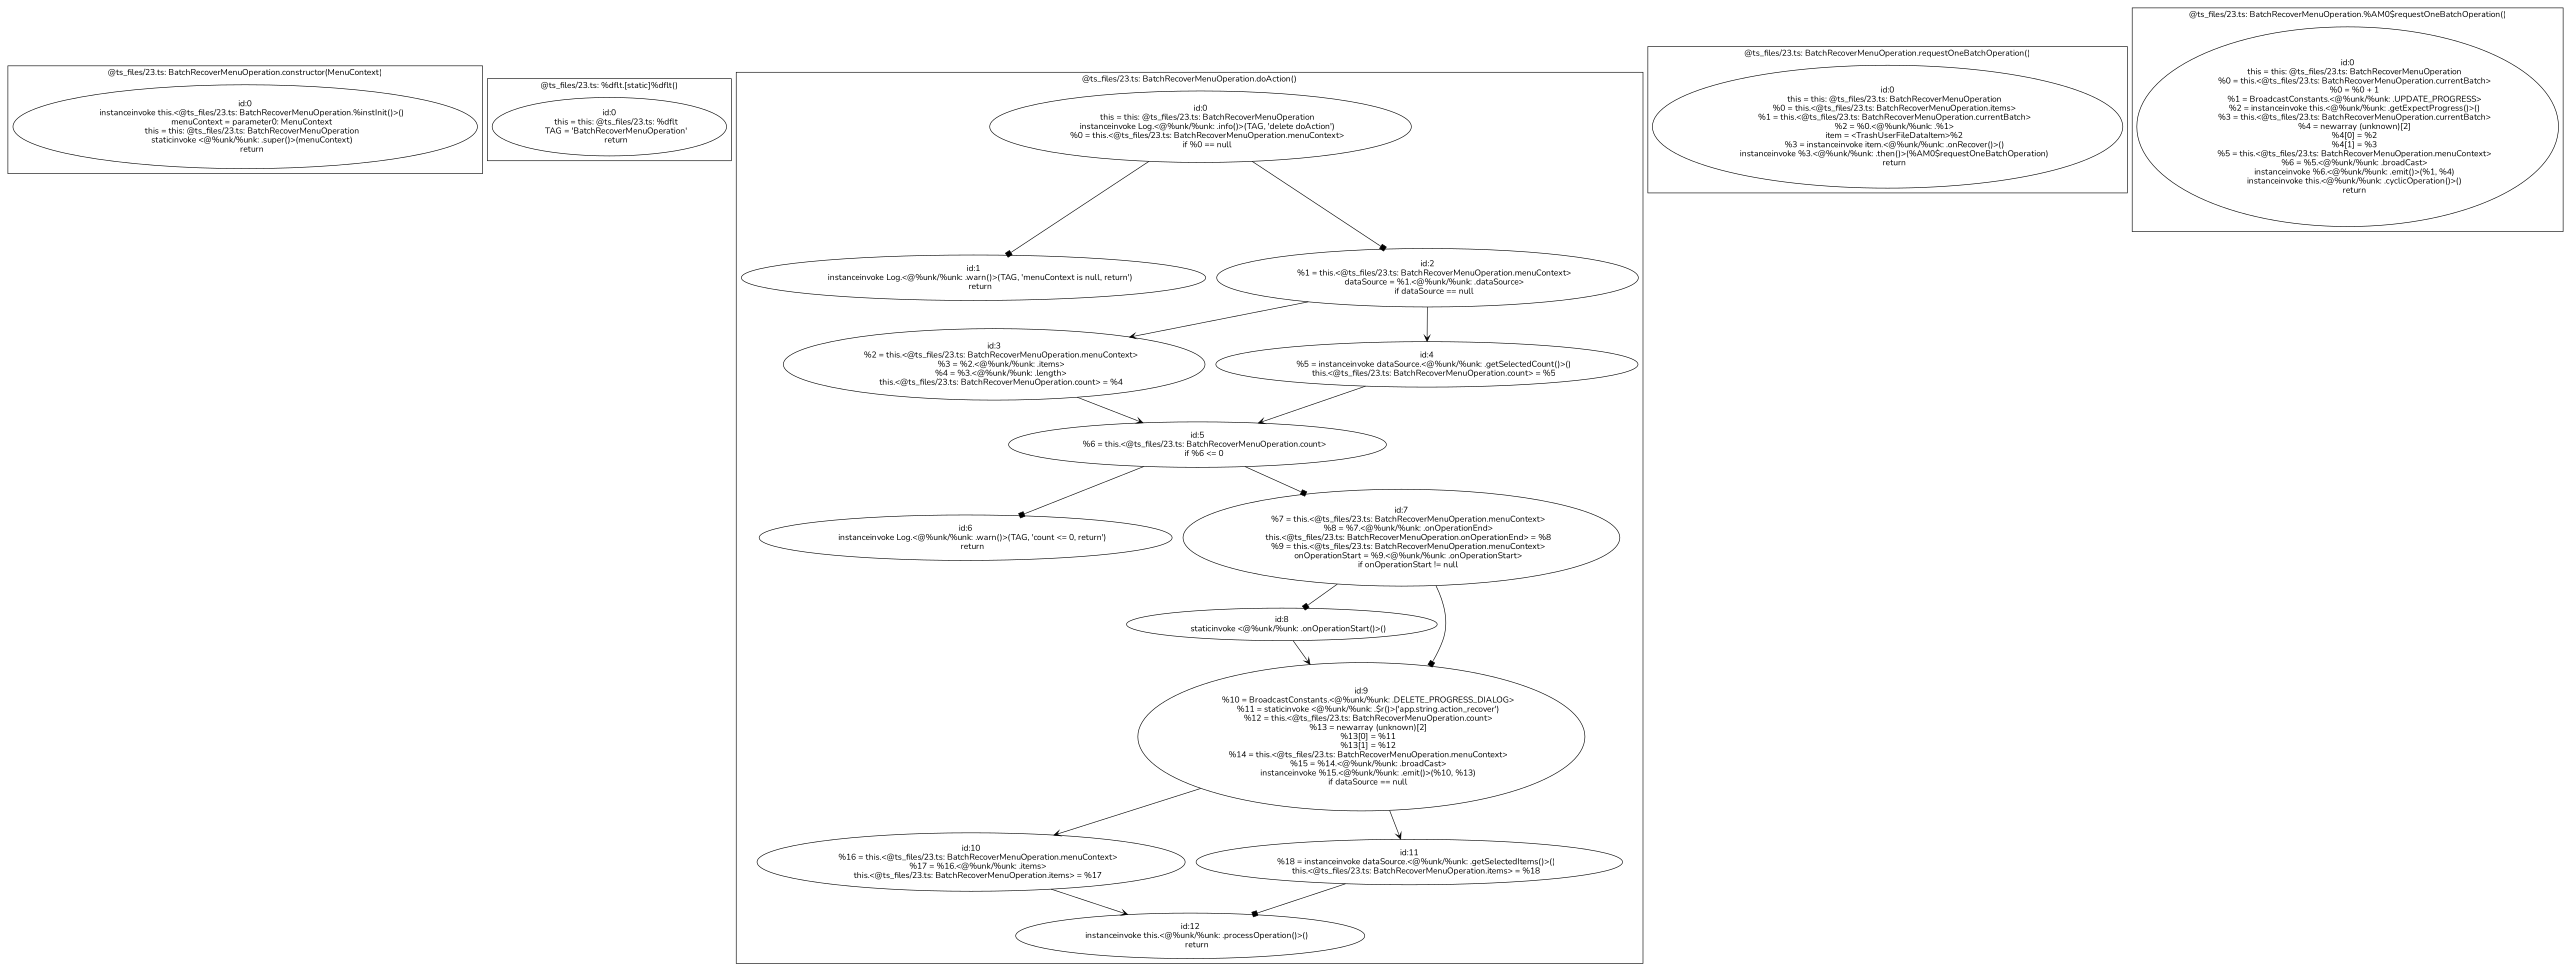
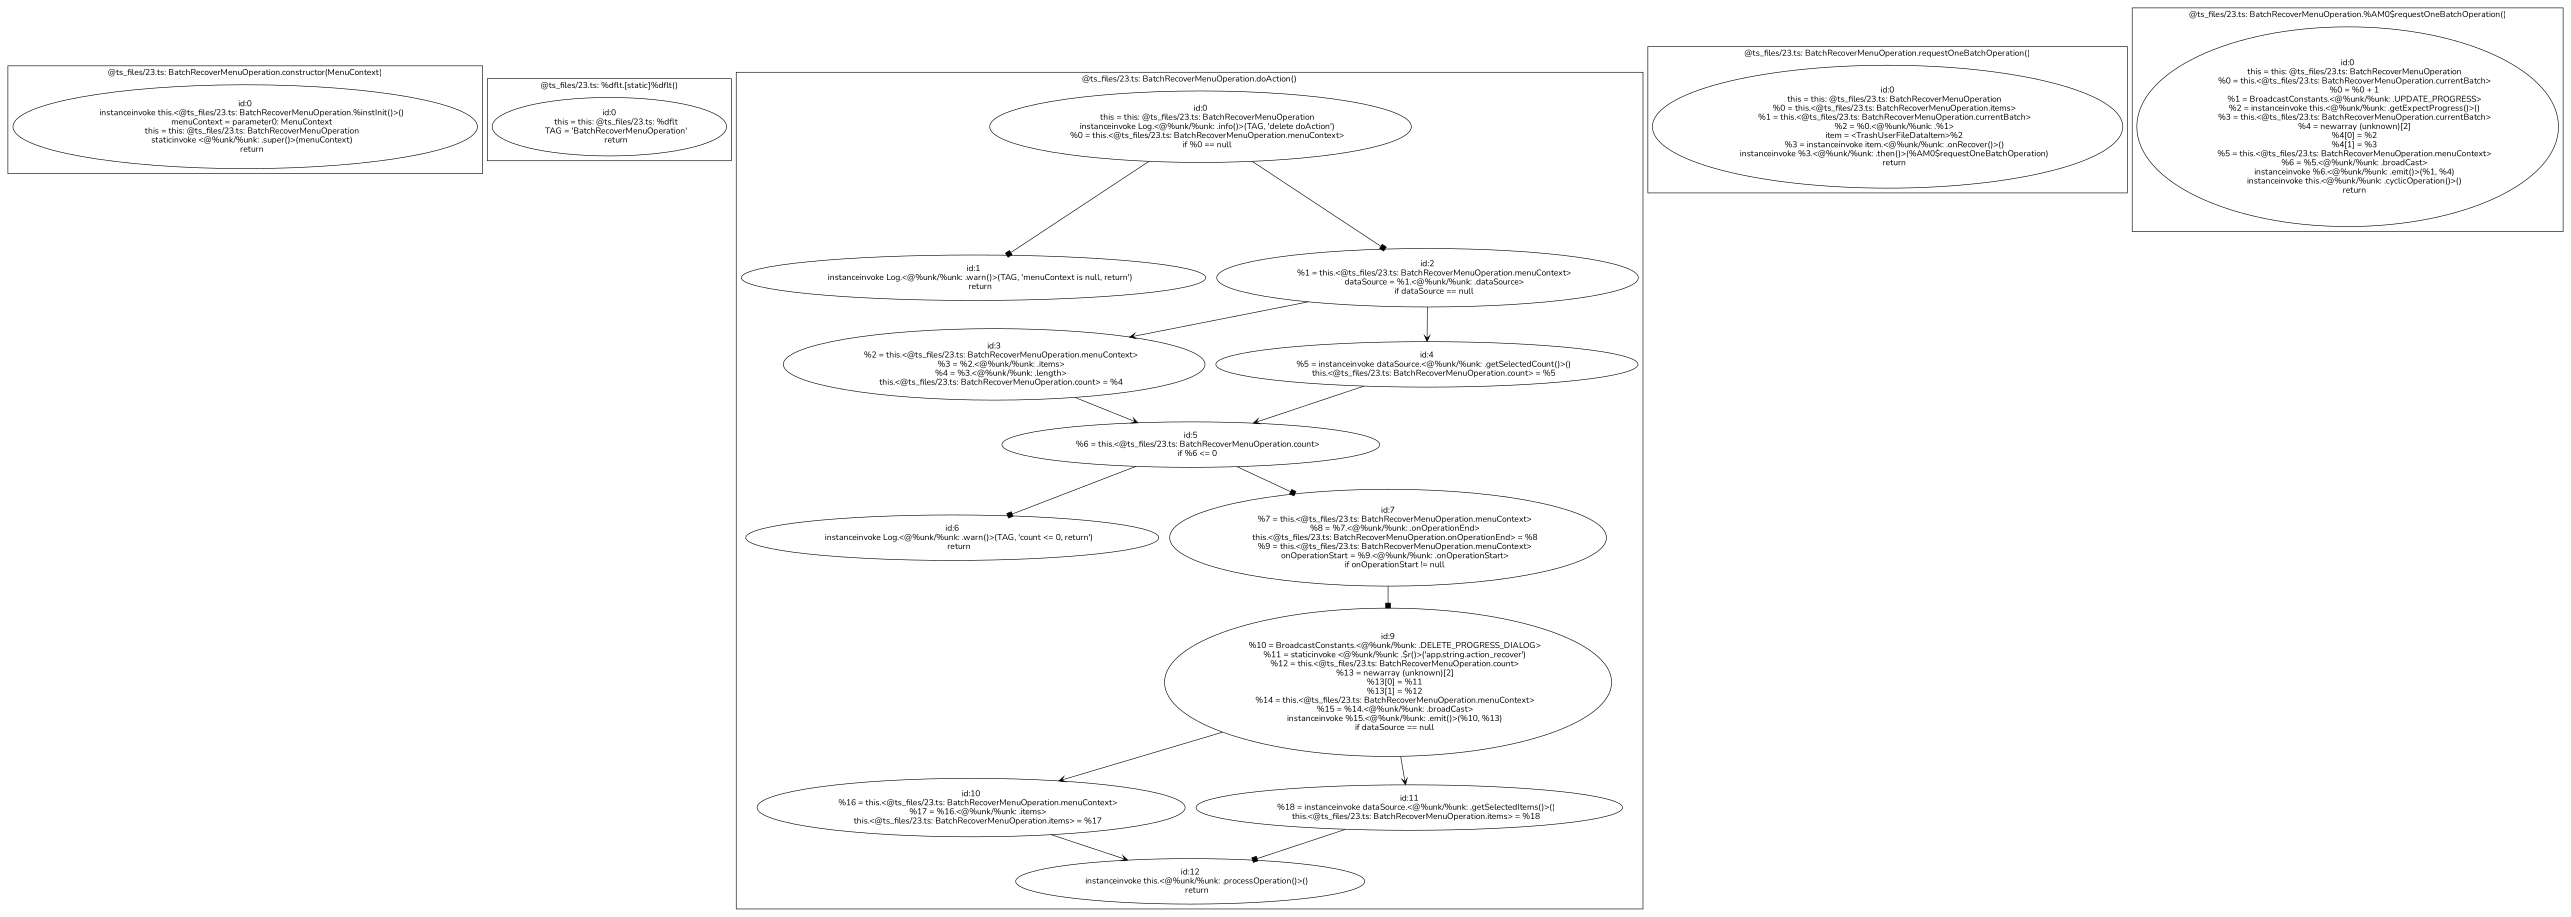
node "id:8 staticinvoke <@%unk/%unk: .onOperationStart()>()": removed
